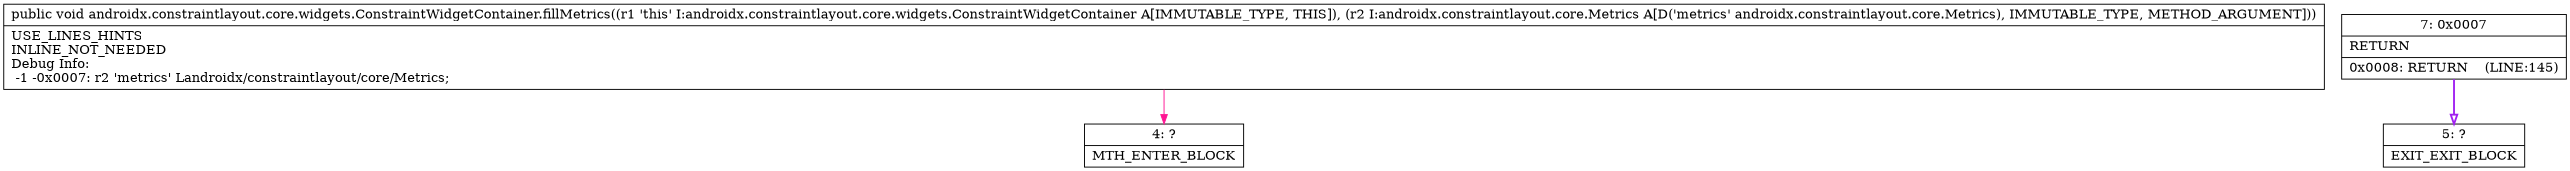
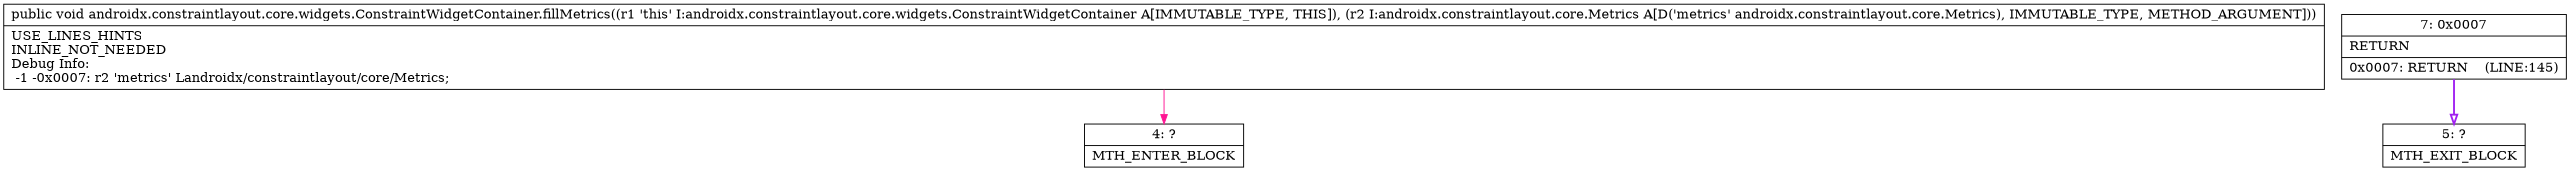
node "7: 0x0007": text "0x0008: RETURN    (LINE:145)" -> "0x0007: RETURN    (LINE:145)"
node "5: ?": text "EXIT_EXIT_BLOCK" -> "MTH_EXIT_BLOCK"
